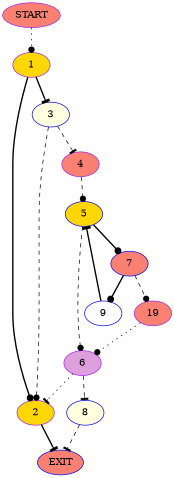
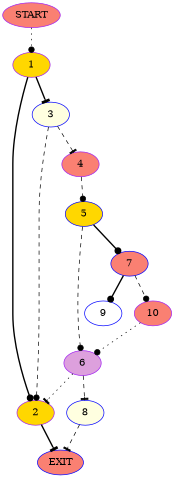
edge "9" -> "5": removed
node "19": label "19" -> "10"
